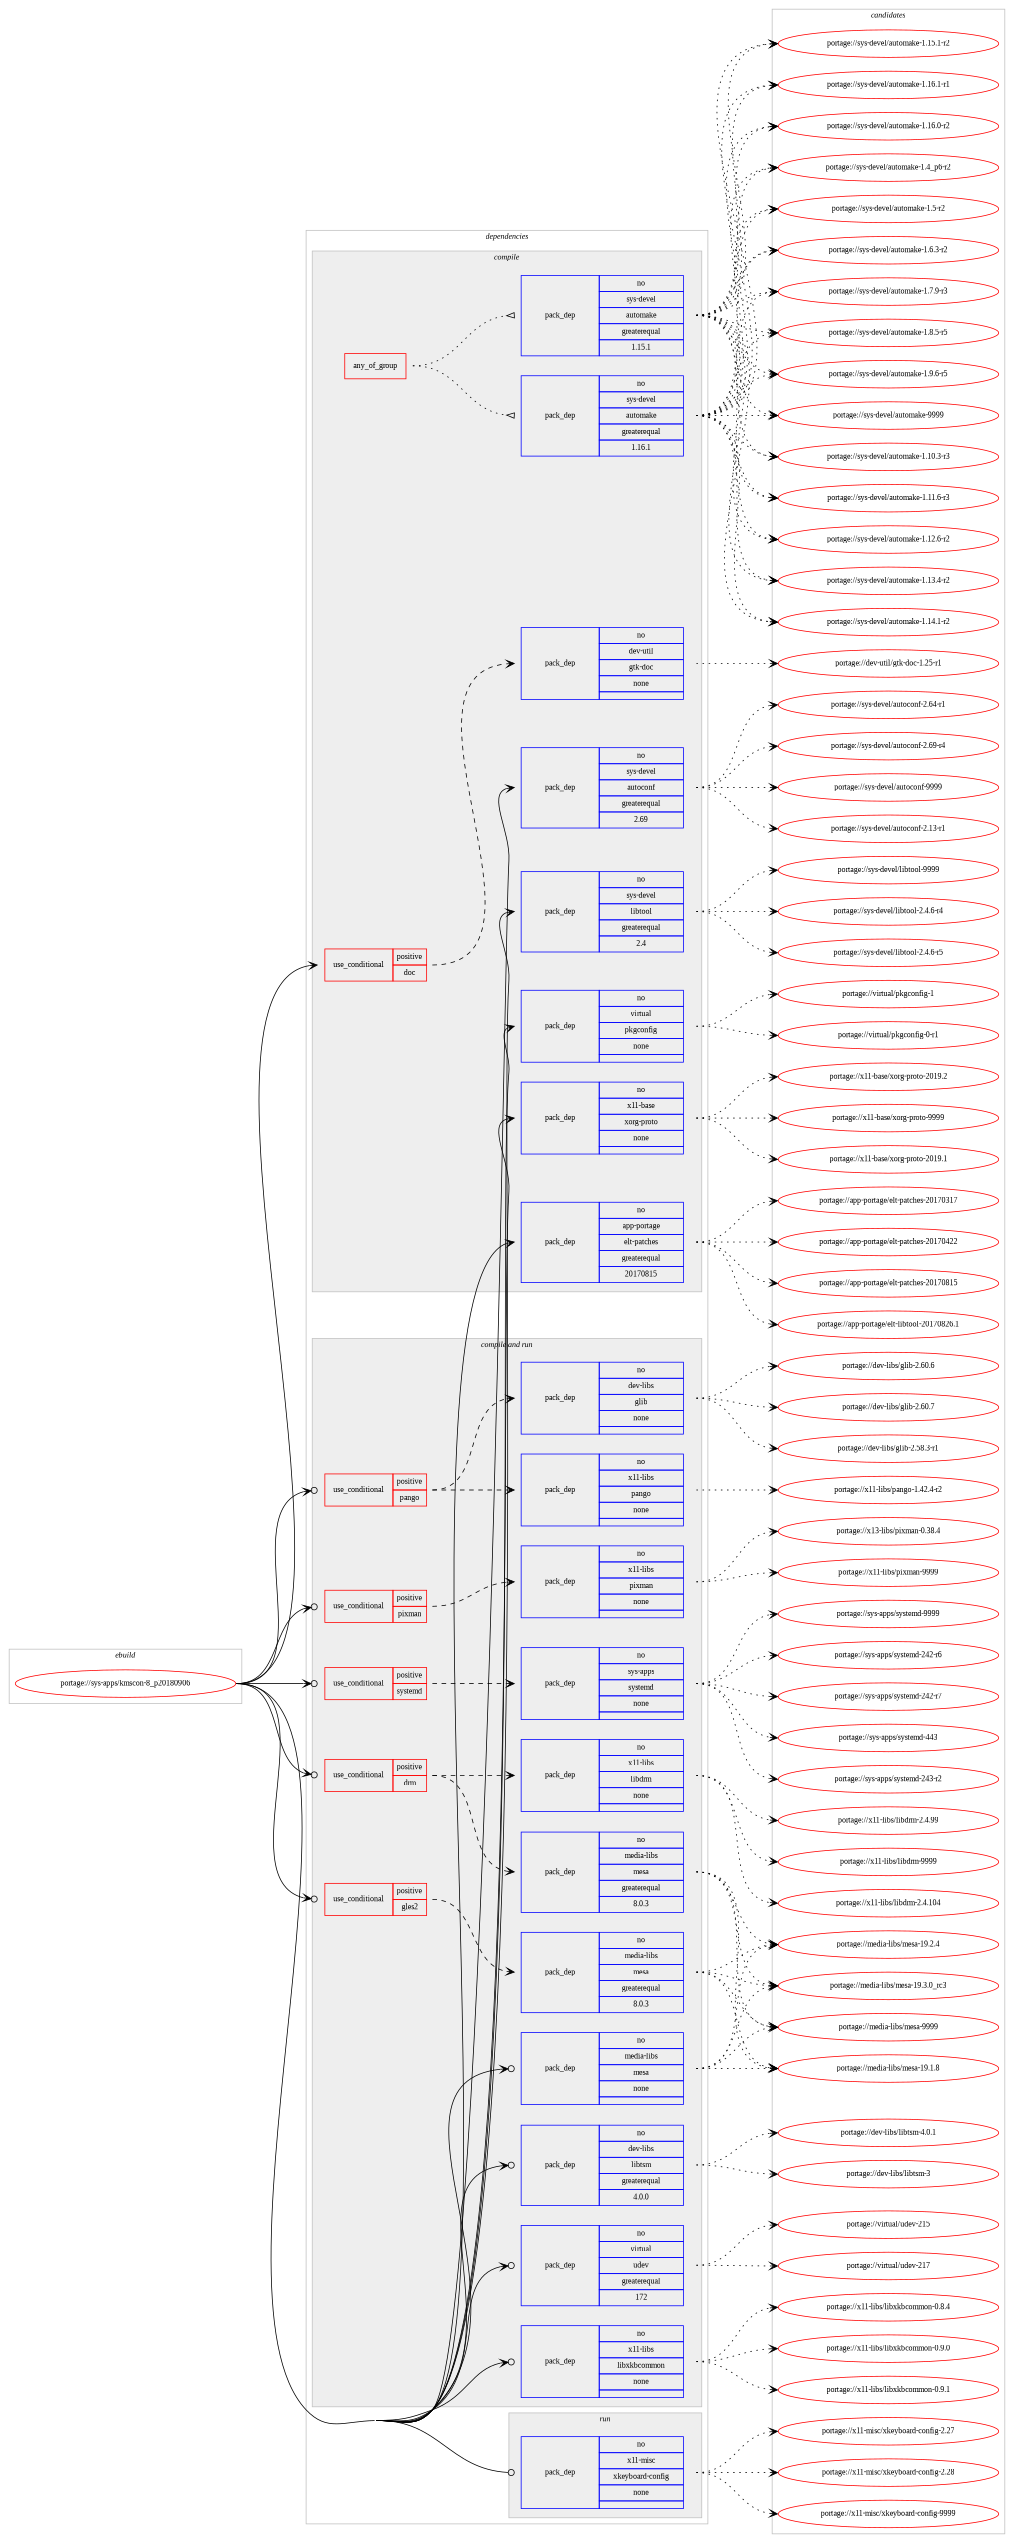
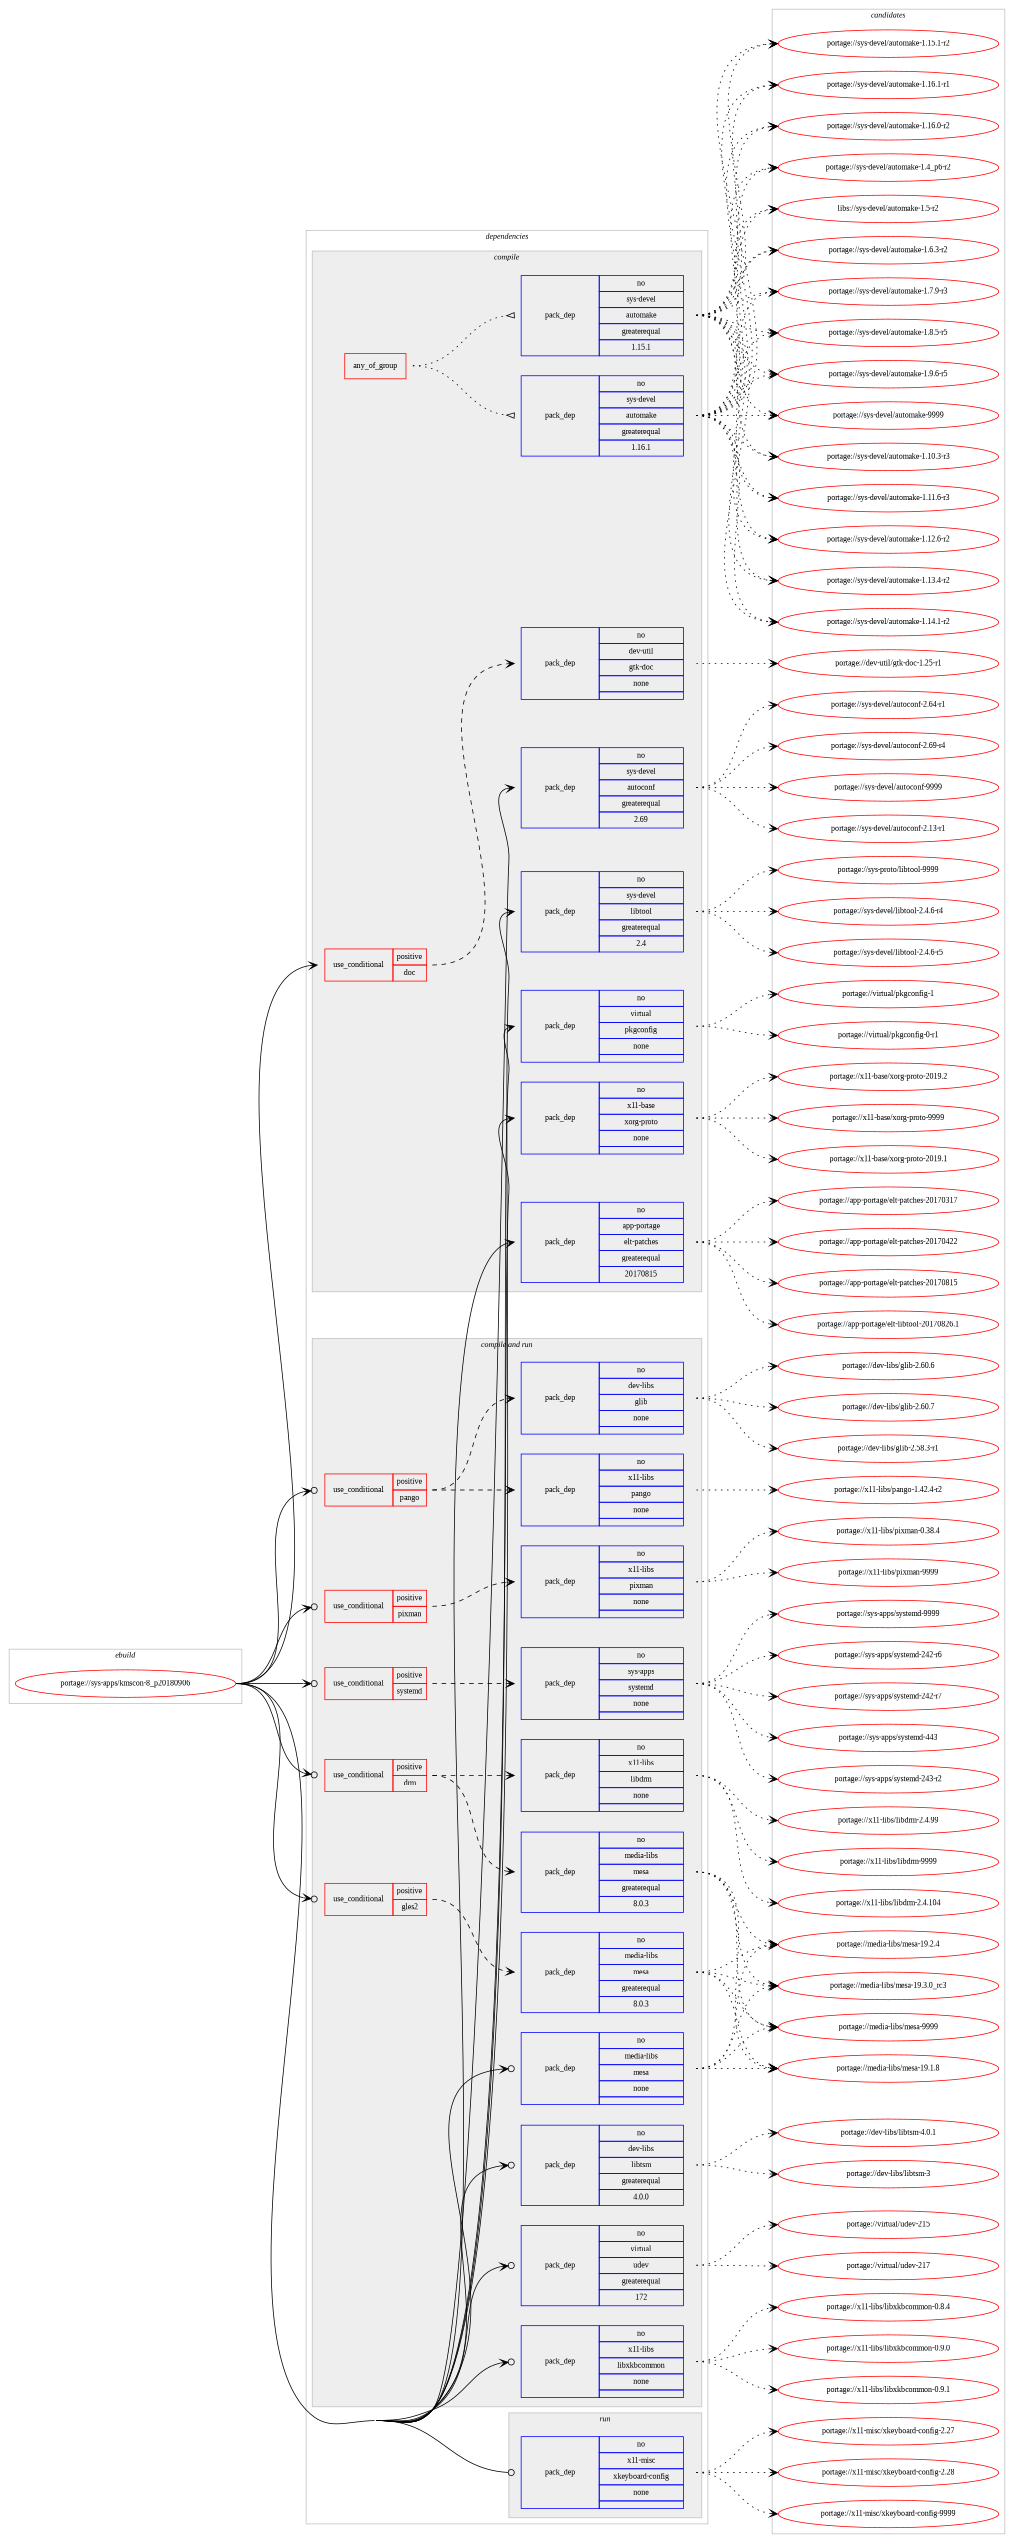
node "portage://sys-devel/automake-1.5-r2": label "portage://sys-devel/automake-1.5-r2" -> "libs://sys-devel/automake-1.5-r2"
node "portage://sys-devel/libtool-9999": label "portage://sys-devel/libtool-9999" -> "portage://sys-proto/libtool-9999"
node "portage://x13-libs/pixman-0.38.4": label "portage://x13-libs/pixman-0.38.4" -> "portage://x11-libs/pixman-0.38.4"
